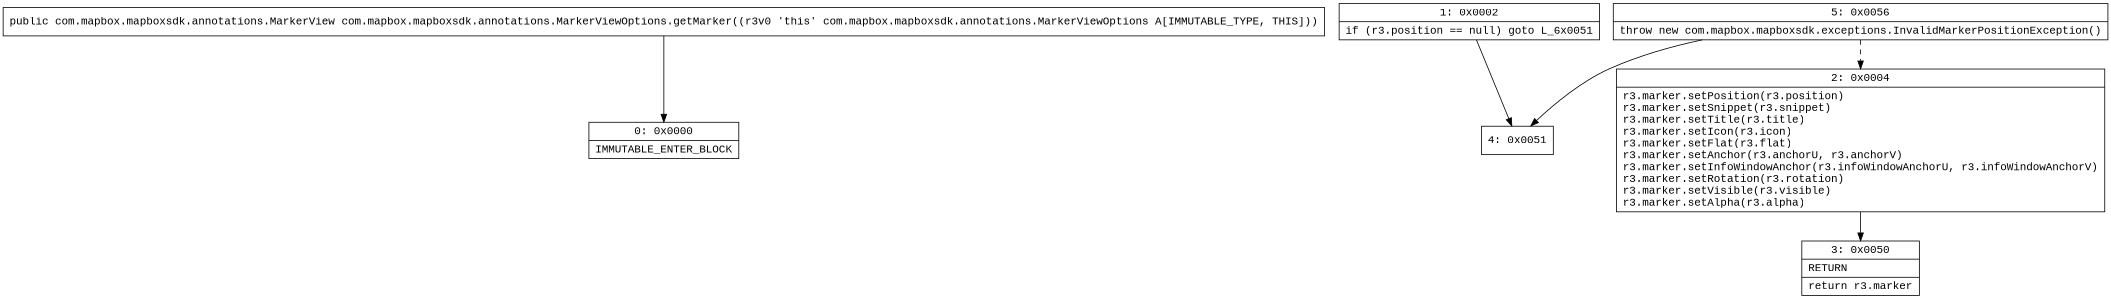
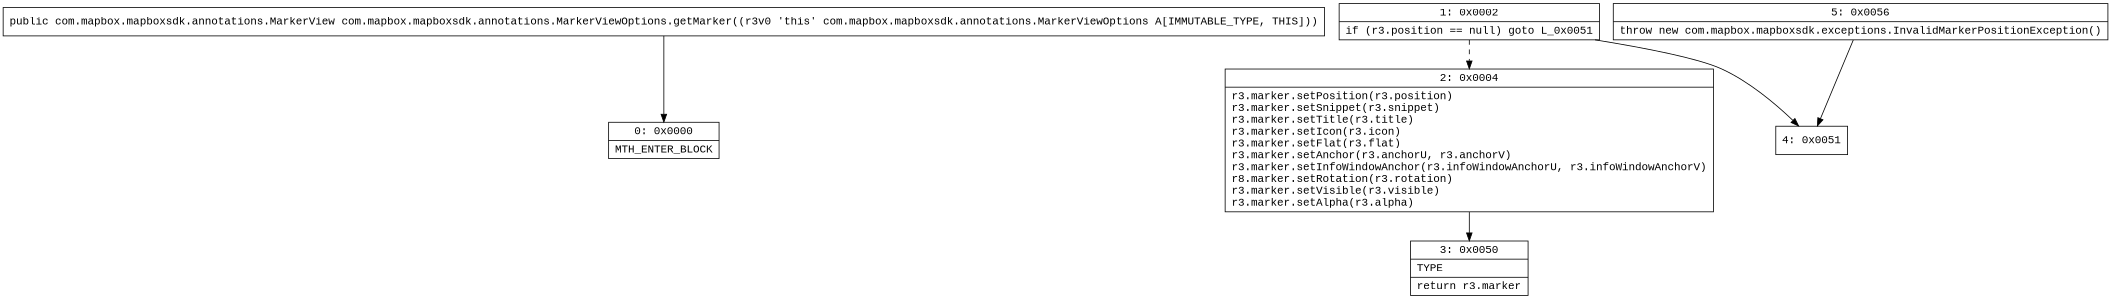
node "1: 0x0002": text "if (r3.position == null) goto L_6x0051" -> "if (r3.position == null) goto L_0x0051"
edge "5: 0x0056" -> "2: 0x0004": now "1: 0x0002" -> "2: 0x0004"
node "0: 0x0000": text "IMMUTABLE_ENTER_BLOCK" -> "MTH_ENTER_BLOCK"
node "2: 0x0004": text "r3.marker.setRotation(r3.rotation)" -> "r8.marker.setRotation(r3.rotation)"
node "3: 0x0050": text "RETURN" -> "TYPE"
